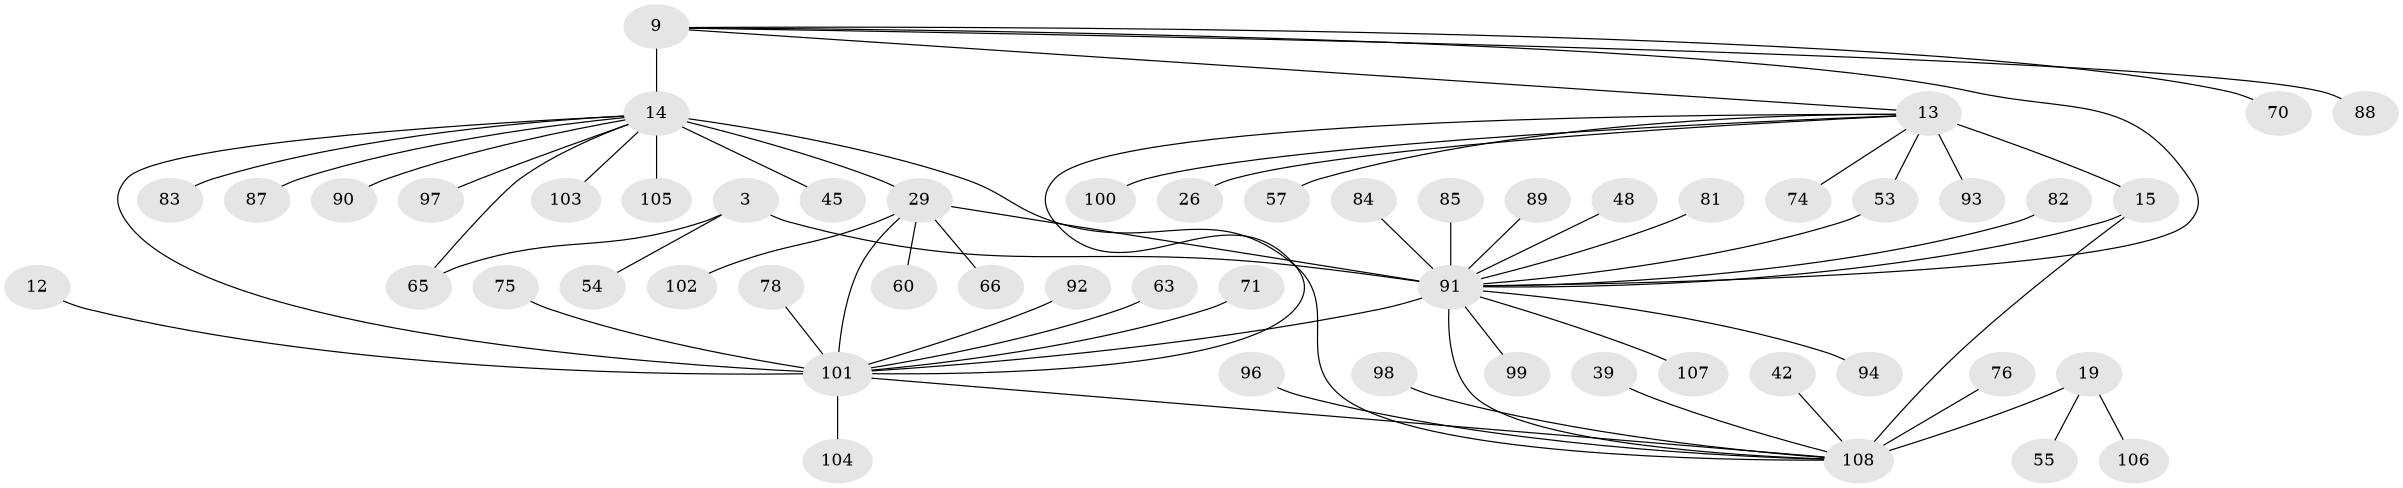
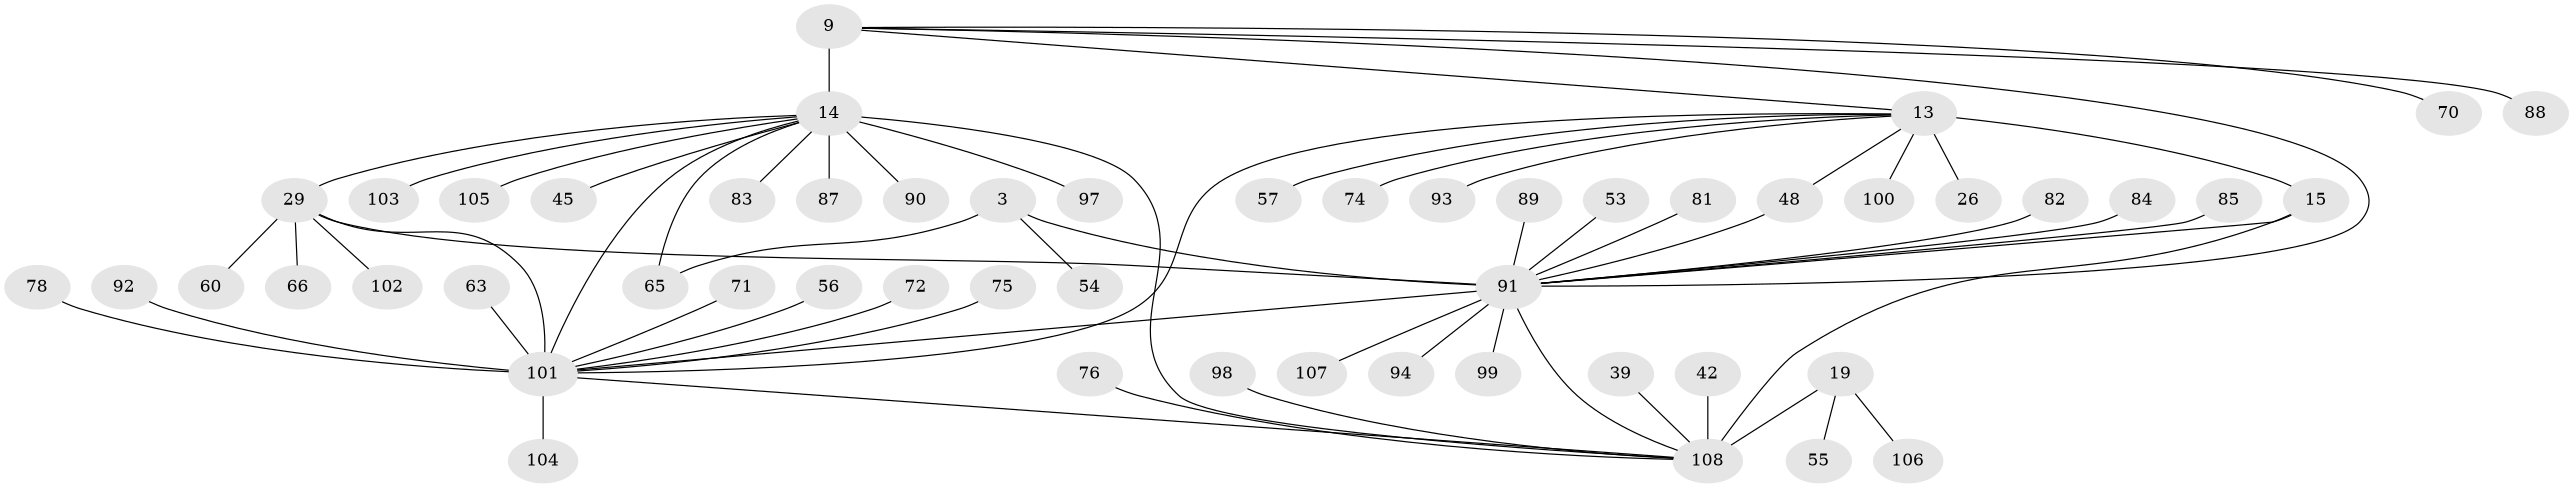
edge "13" -- "53": now "13" -- "48"
node "12": label "12" -> "72"
node "56": added
node "96": removed
